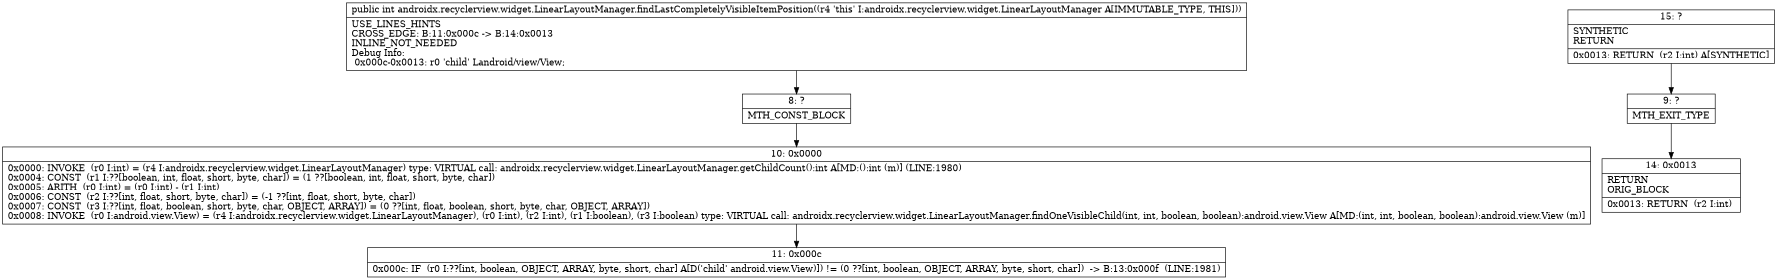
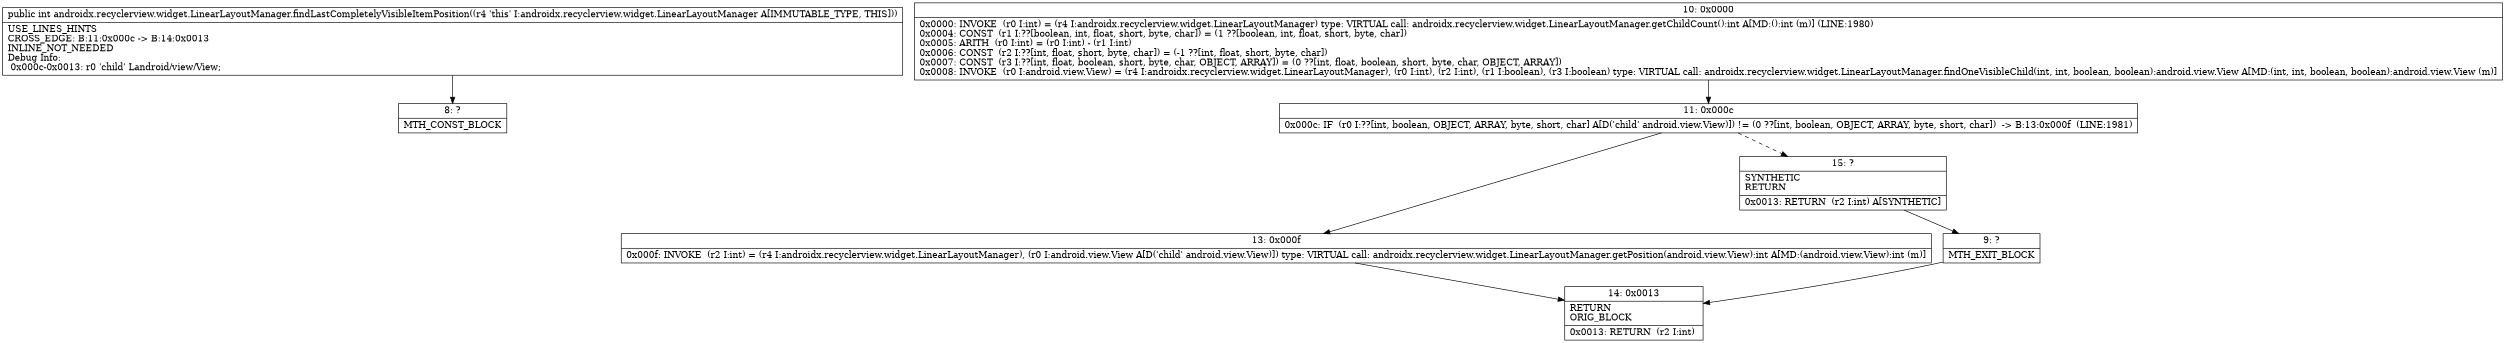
node "9: ?": text "MTH_EXIT_TYPE" -> "MTH_EXIT_BLOCK"
edge "8: ?" -> "10: 0x0000": removed
edge "11: 0x000c" -> "15: ?": added
node "13: 0x000f": added
